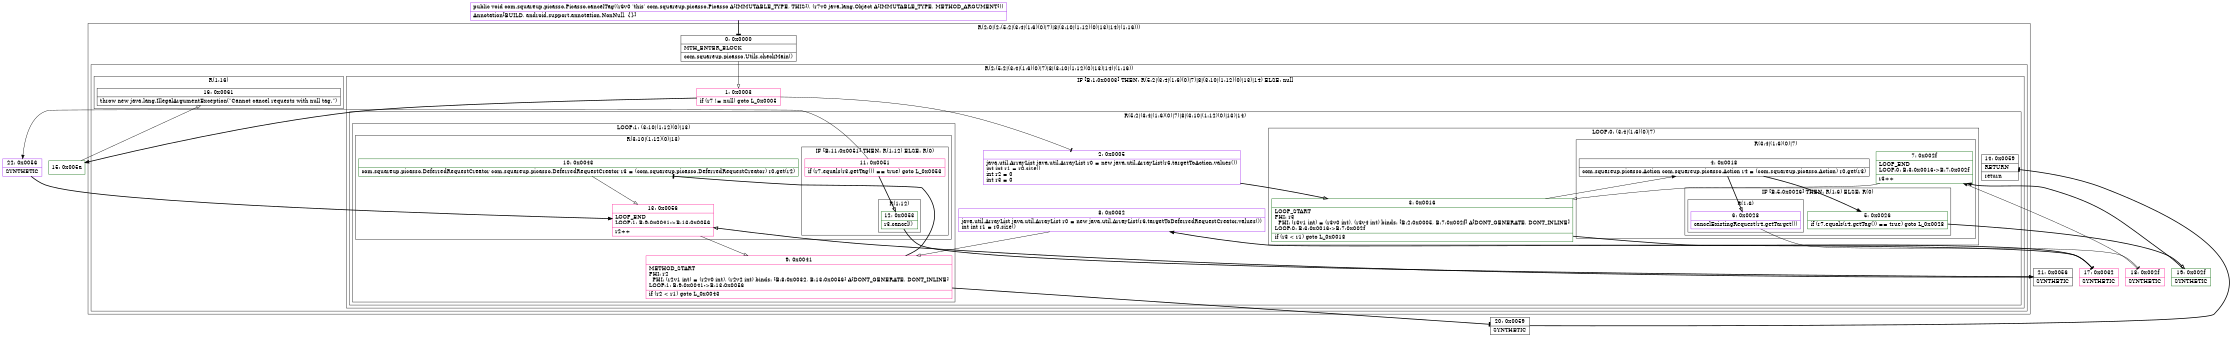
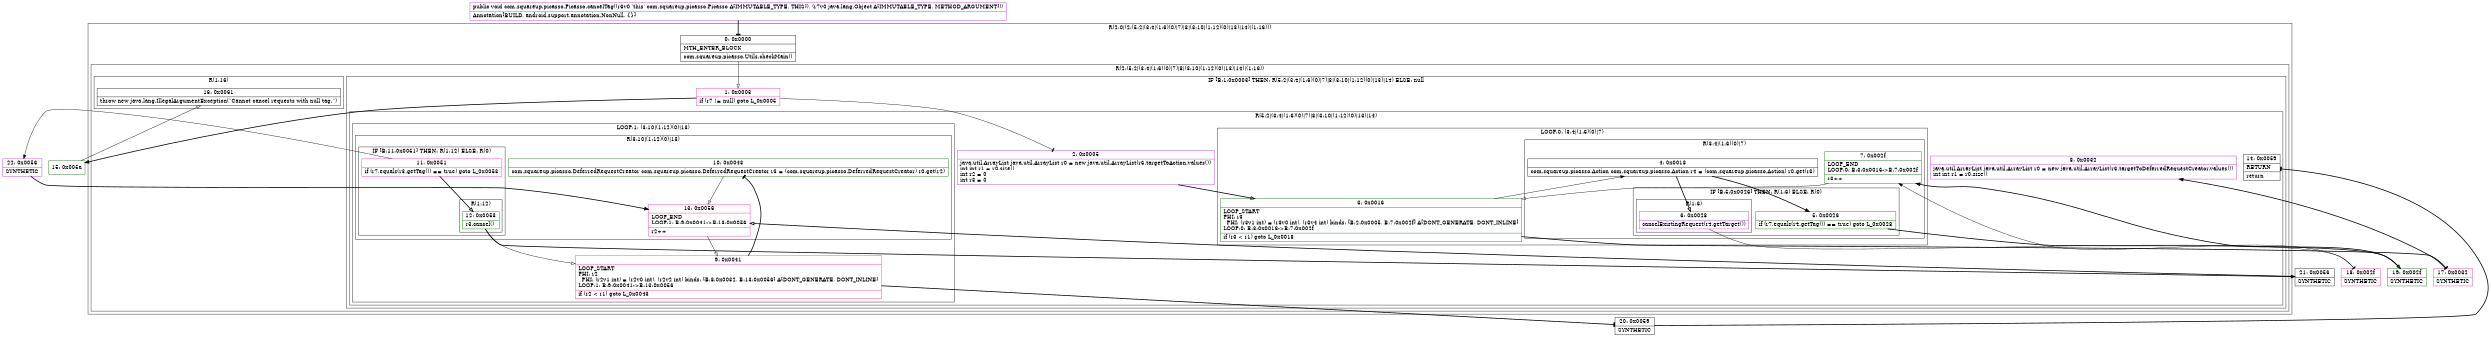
edge "8: 0x0032" -> "9: 0x0041": now "12: 0x0053" -> "9: 0x0041"
node "9: 0x0041": text "METHOD_START" -> "LOOP_START"
